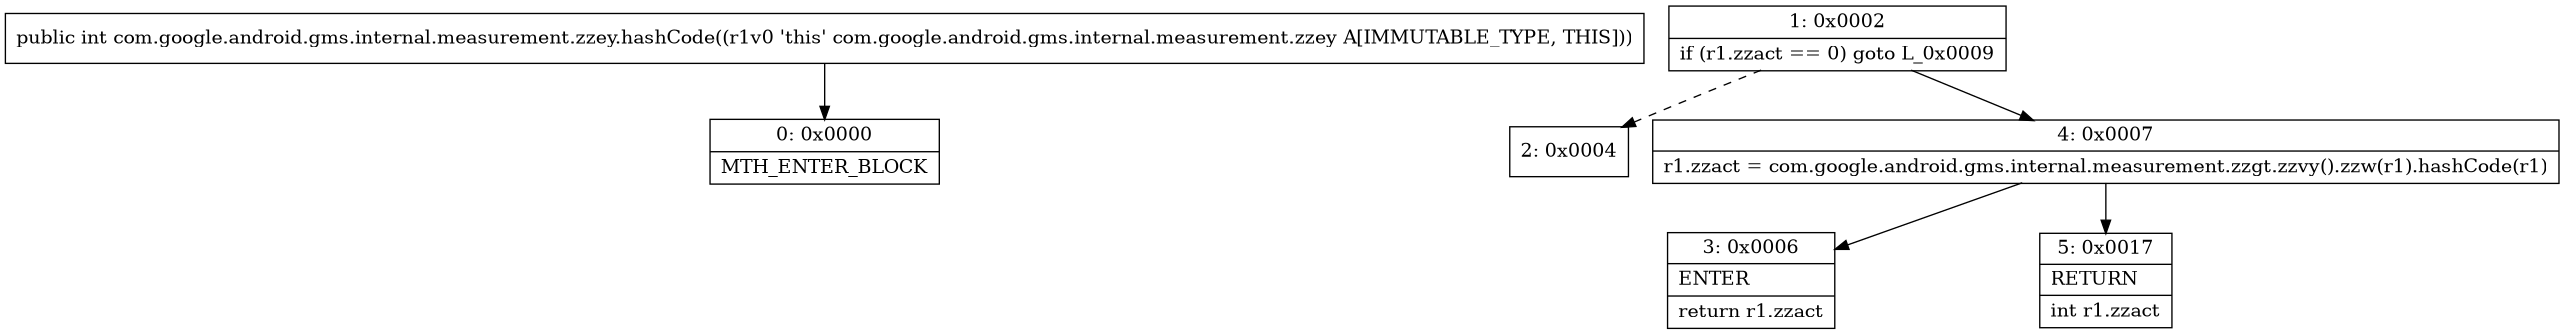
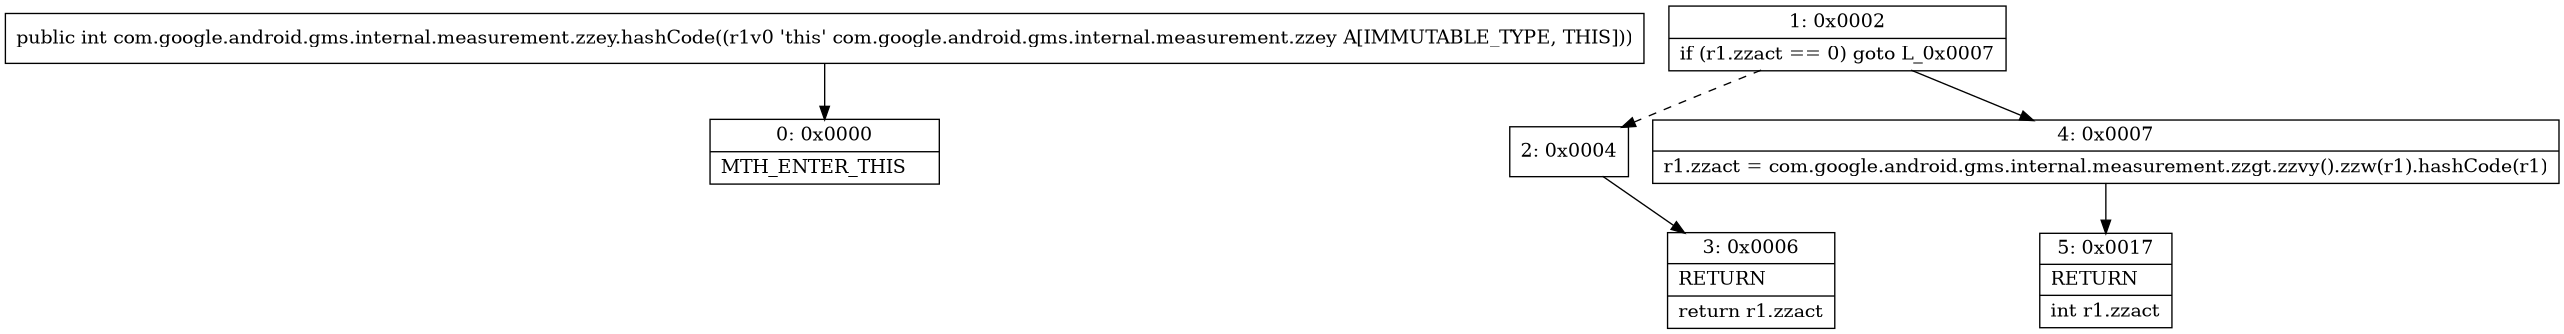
node "1: 0x0002": text "if (r1.zzact == 0) goto L_0x0009" -> "if (r1.zzact == 0) goto L_0x0007"
node "0: 0x0000": text "MTH_ENTER_BLOCK" -> "MTH_ENTER_THIS"
edge "4: 0x0007" -> "3: 0x0006": now "2: 0x0004" -> "3: 0x0006"
node "3: 0x0006": text "ENTER" -> "RETURN"
